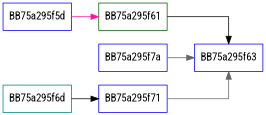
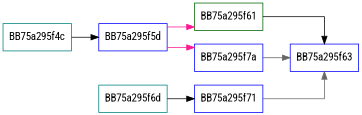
node "BB75a295f4c": added
edge "BB75a295f5d" -> "BB75a295f7a": added
